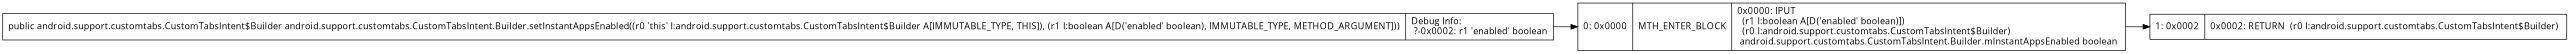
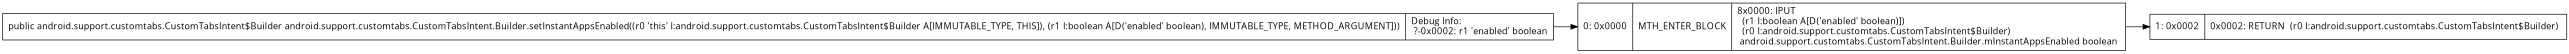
node "0: 0x0000": text "0x0000: IPUT" -> "8x0000: IPUT"
